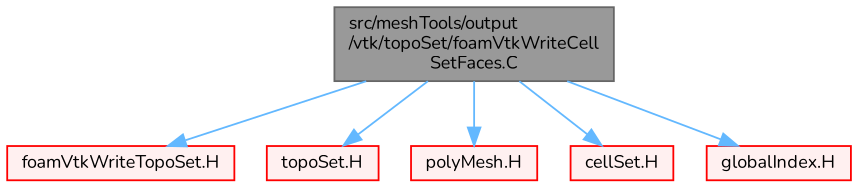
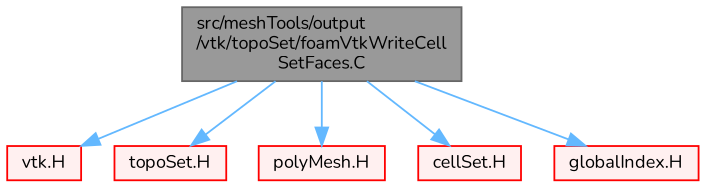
node "foamVtkWriteTopoSet.H": label "foamVtkWriteTopoSet.H" -> "vtk.H"
